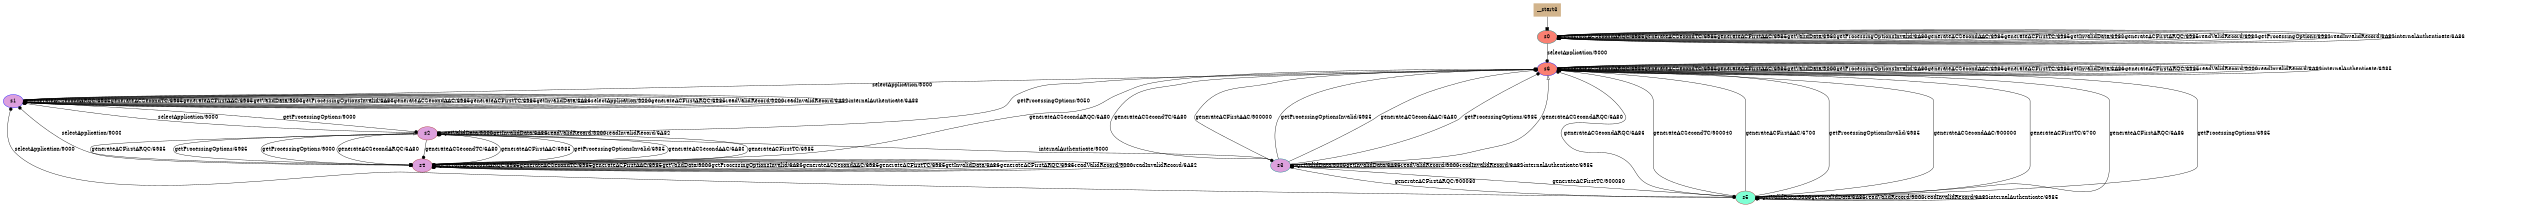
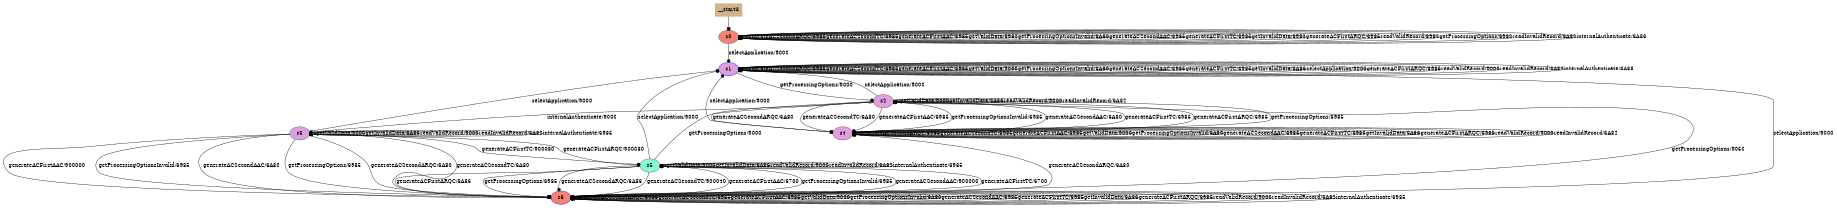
edge "s0" -> "s6": now "s0" -> "s1"
edge "s3" -> "s1": added, label "selectApplication/9000"
edge "s4" -> "s2": now "s5" -> "s2"
